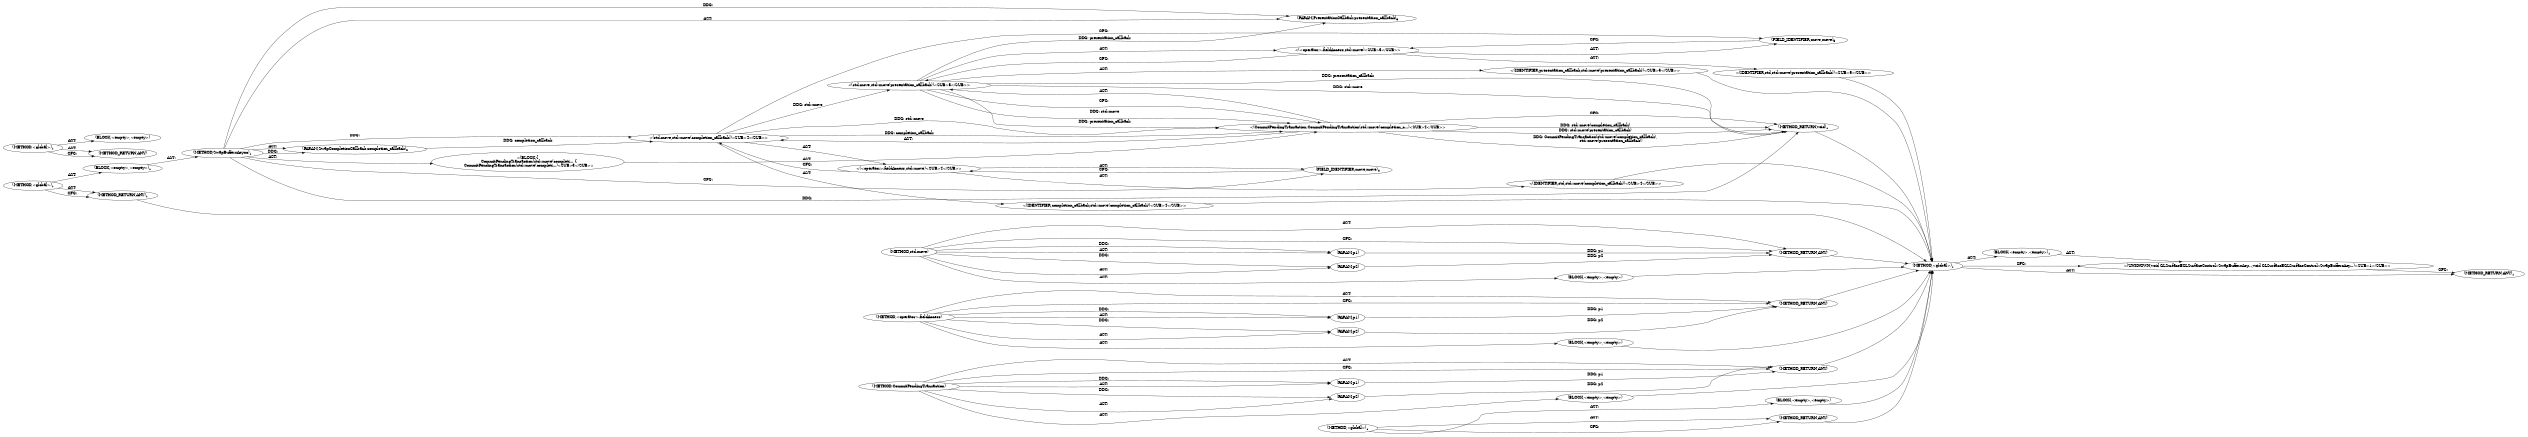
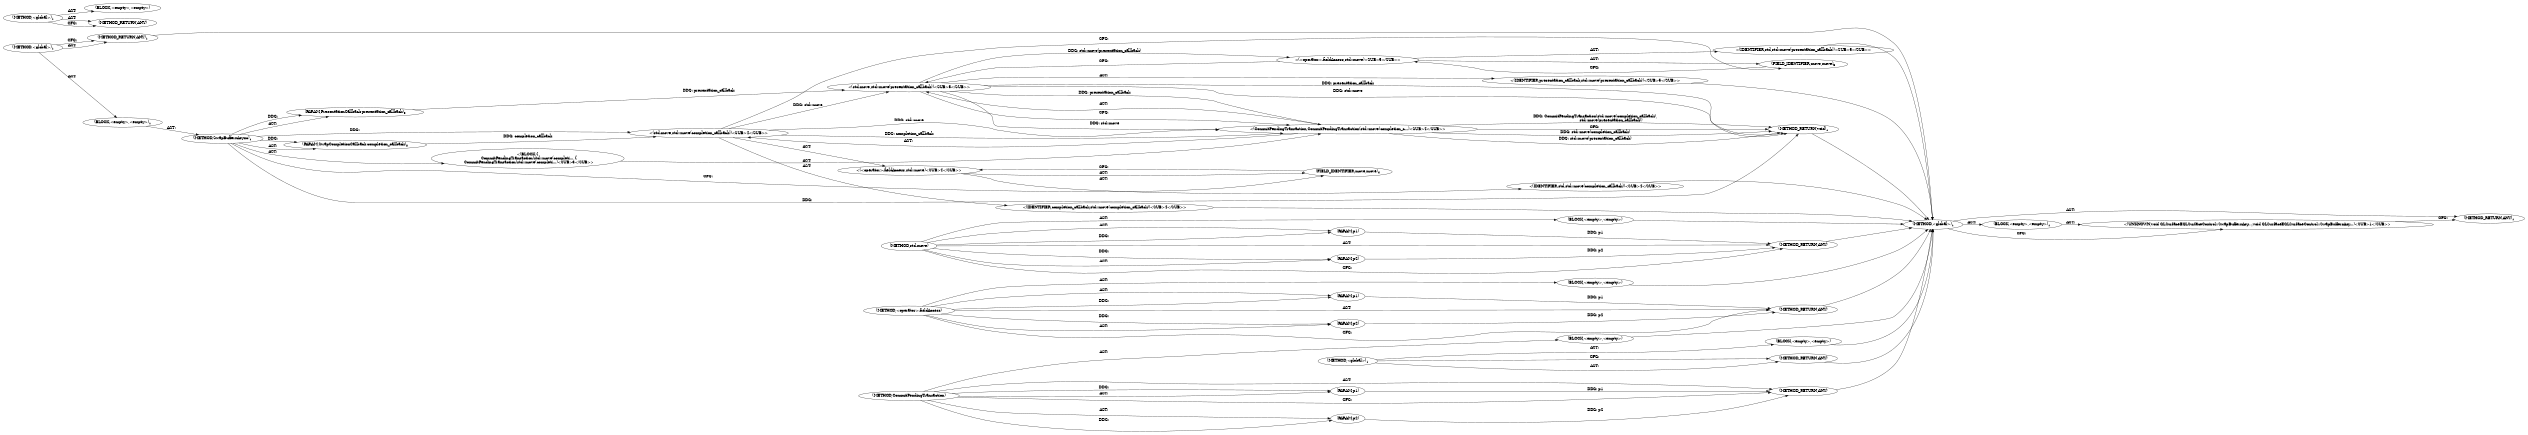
edge "<(std.move,std::move(presentation_callback))<SUB>5</SUB>>" -> "(PARAM,PresentationCallback presentation_callback)": reversed
edge "<(std.move,std::move(presentation_callback))<SUB>5</SUB>>" -> "<(<operator>.fieldAccess,std::move)<SUB>5</SUB>>": label "AST: " -> "DDG: std::move(presentation_callback)"
edge "<(<operator>.fieldAccess,std::move)<SUB>4</SUB>>" -> "<(std.move,std::move(completion_callback))<SUB>4</SUB>>": removed, label "CFG:"
